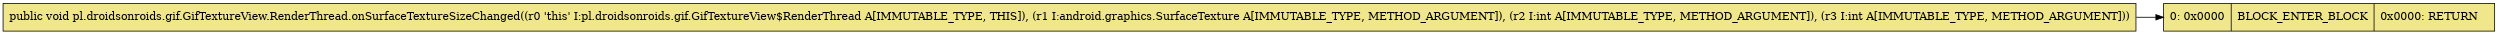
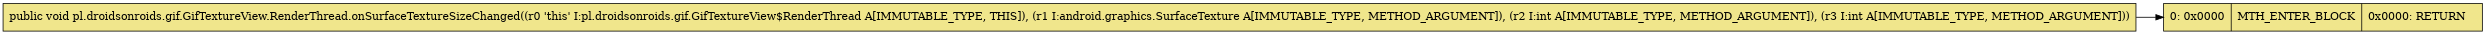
node "0: 0x0000": text "BLOCK_ENTER_BLOCK" -> "MTH_ENTER_BLOCK"
